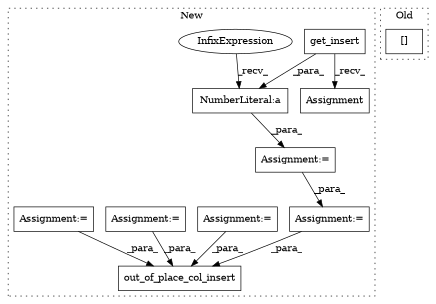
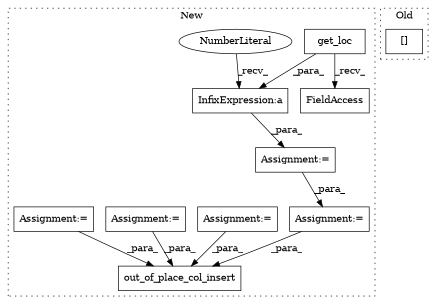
node "InfixExpression": label "InfixExpression" -> "NumberLiteral"
node "get_insert": label "get_insert" -> "get_loc"
node "NumberLiteral:a": label "NumberLiteral:a" -> "InfixExpression:a"
node "Assignment": label "Assignment" -> "FieldAccess"
